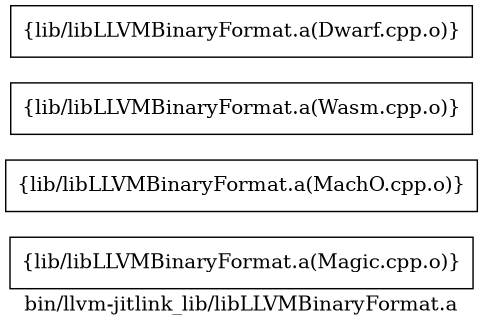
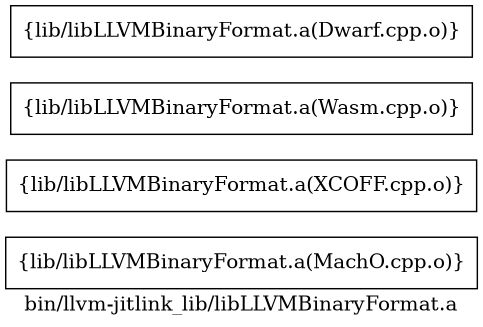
node "{lib/libLLVMBinaryFormat.a(XCOFF.cpp.o)}": added
node "{lib/libLLVMBinaryFormat.a(Magic.cpp.o)}": removed
